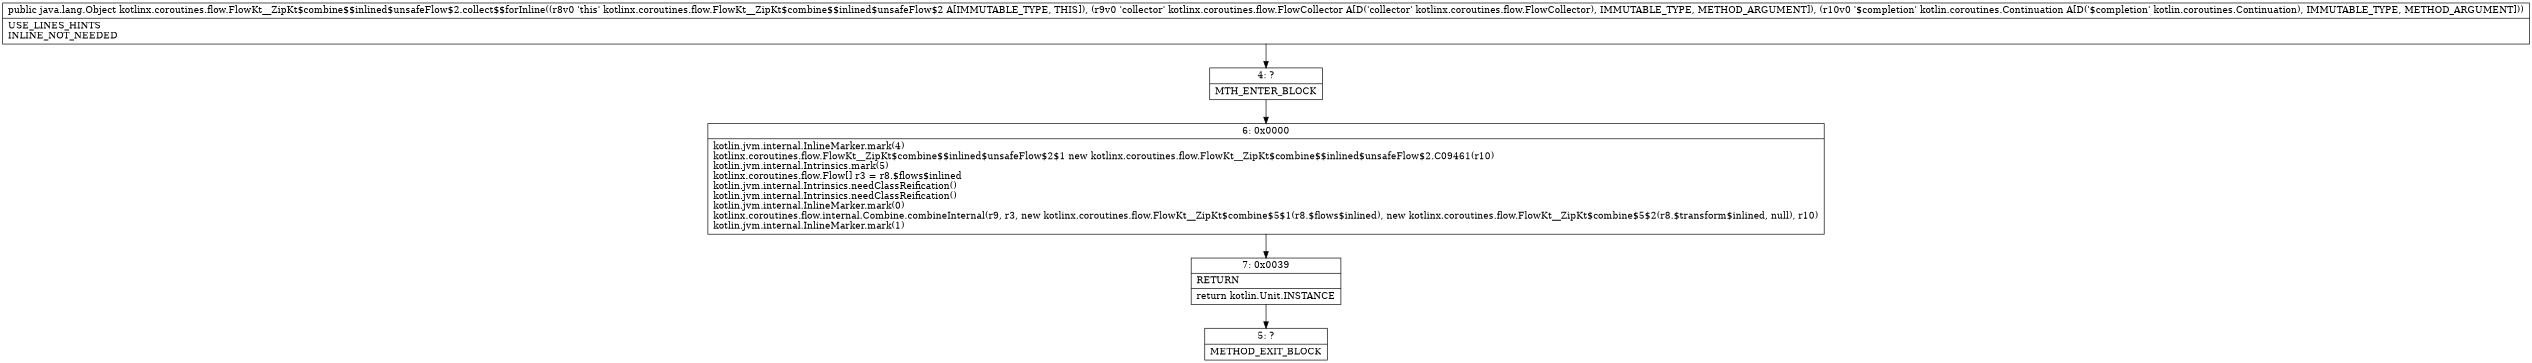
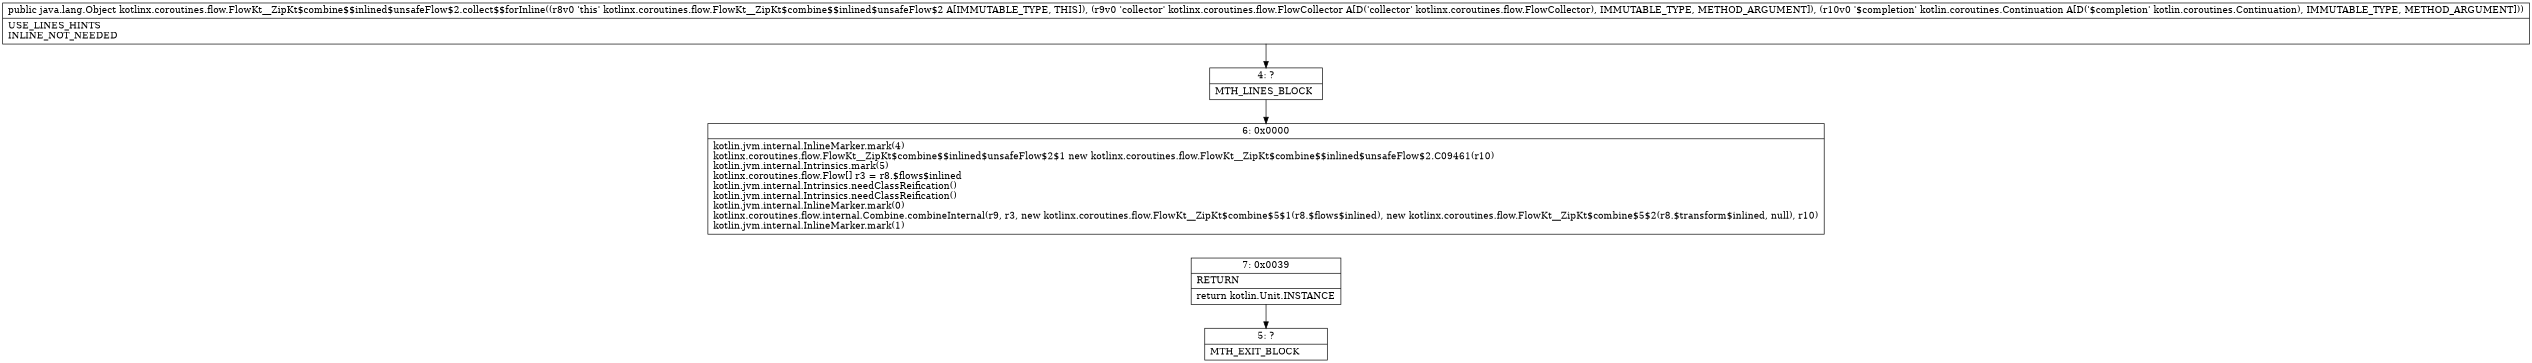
node "4: ?": text "MTH_ENTER_BLOCK" -> "MTH_LINES_BLOCK"
edge "6: 0x0000" -> "7: 0x0039": removed
node "5: ?": text "METHOD_EXIT_BLOCK" -> "MTH_EXIT_BLOCK"
